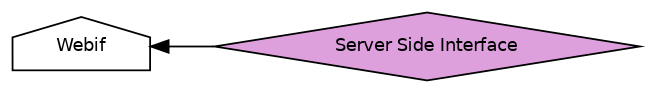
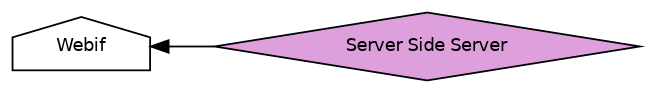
node "Server Side Interface": label "Server Side Interface" -> "Server Side Server"
